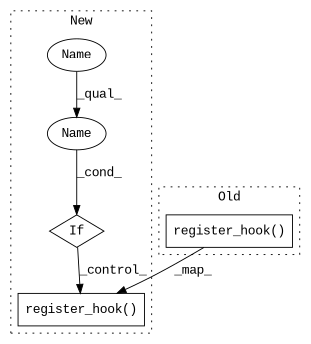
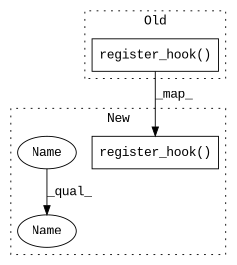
node "If": removed
